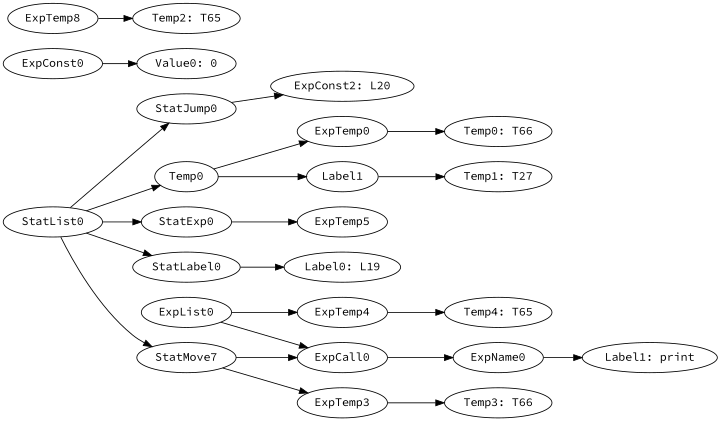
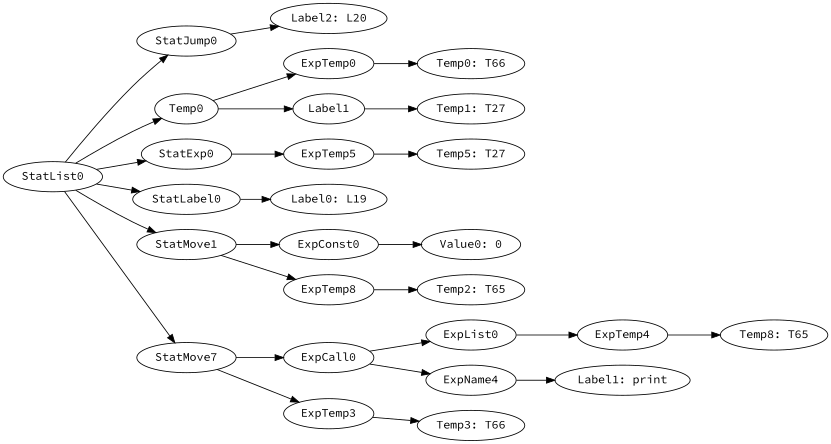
node "ExpConst2: L20": label "ExpConst2: L20" -> "Label2: L20"
node "Temp5: T27": added
node "StatMove1": added
node "Temp4: T65": label "Temp4: T65" -> "Temp8: T65"
edge "ExpList0" -> "ExpCall0": reversed
node "ExpName0": label "ExpName0" -> "ExpName4"
